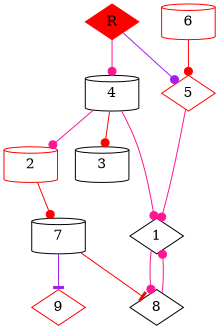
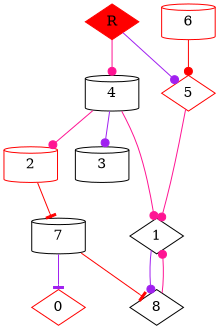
edge "4" -> "3": color red -> purple
edge "2" -> "7": arrowhead dot -> tee
edge "1" -> "8": color deeppink -> purple
node "9": label "9" -> "0"
